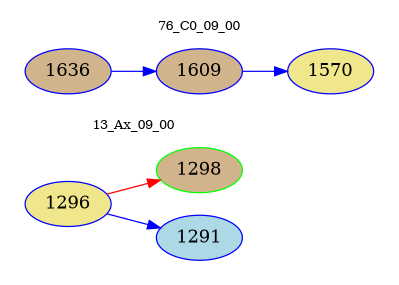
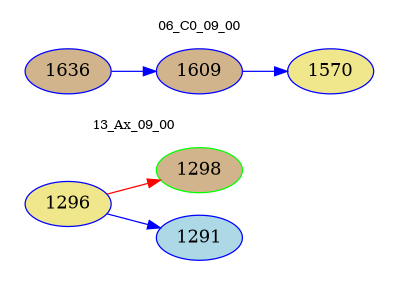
cluster "76_C0_09_00": label "76_C0_09_00" -> "06_C0_09_00"
